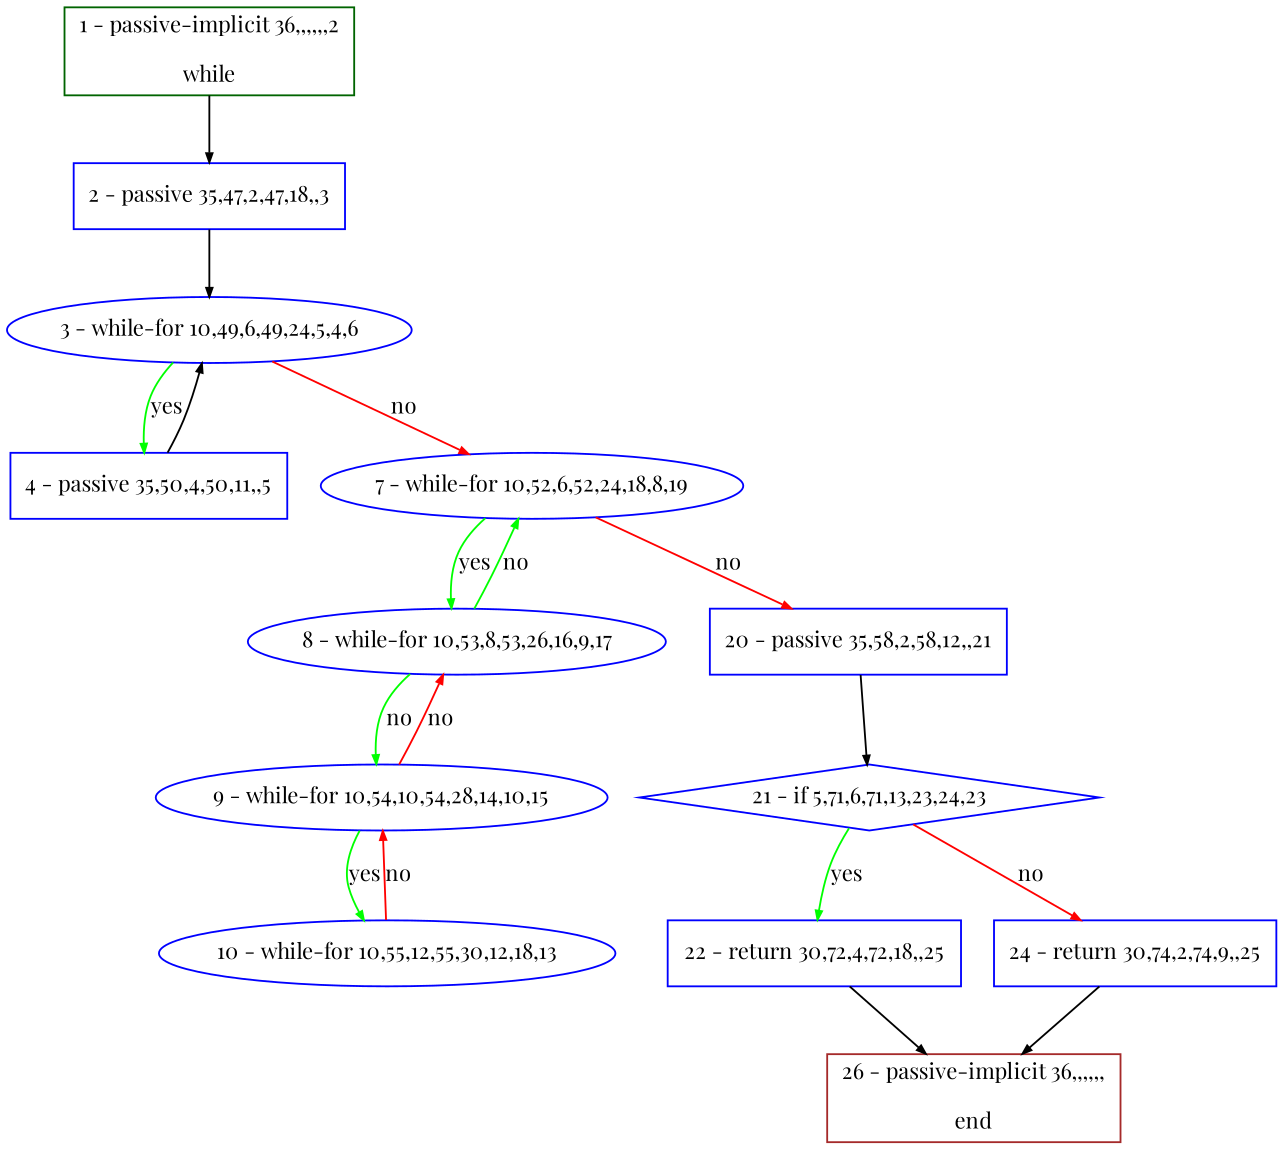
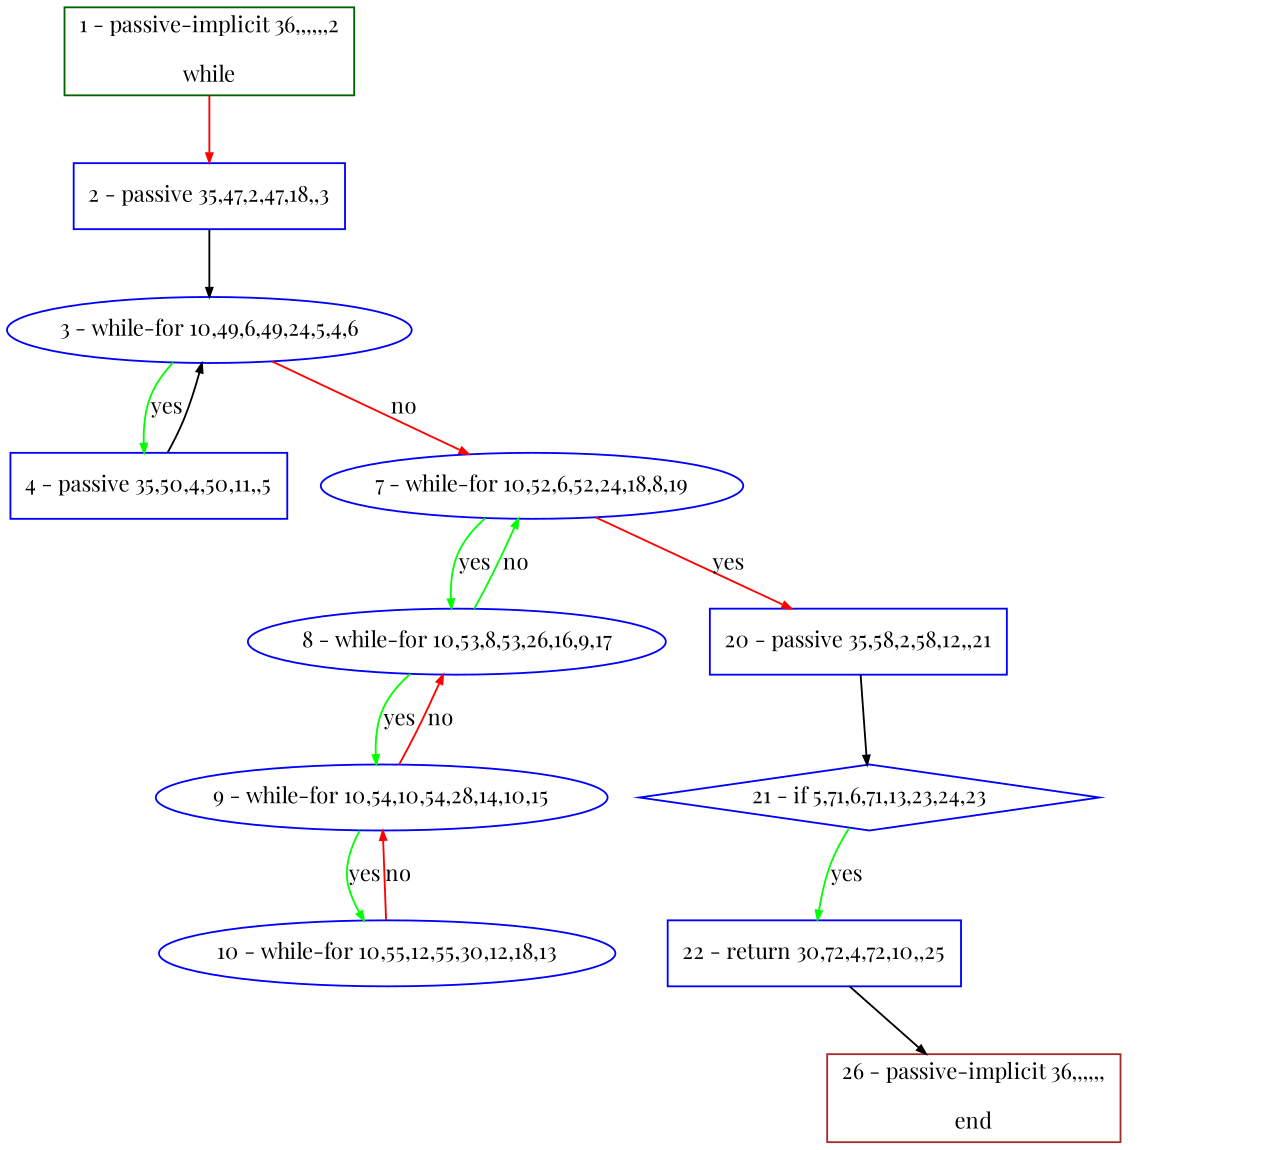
edge "1 - passive-implicit 36,,,,,,2 while" -> "2 - passive 35,47,2,47,18,,3": color #000000 -> #ff0000
edge "7 - while-for 10,52,6,52,24,18,8,19" -> "20 - passive 35,58,2,58,12,,21": label "no" -> "yes"
edge "8 - while-for 10,53,8,53,26,16,9,17" -> "9 - while-for 10,54,10,54,28,14,10,15": label "no" -> "yes"
node "22 - return 30,72,4,72,18,,25": label "22 - return 30,72,4,72,18,,25" -> "22 - return 30,72,4,72,10,,25"
node "24 - return 30,74,2,74,9,,25": removed
